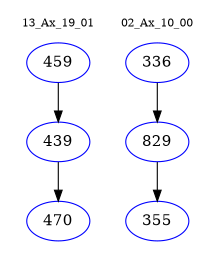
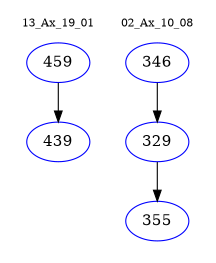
cluster "02_Ax_10_00": label "02_Ax_10_00" -> "02_Ax_10_08"
node "336": label "336" -> "346"
node "829": label "829" -> "329"
node "470": removed
